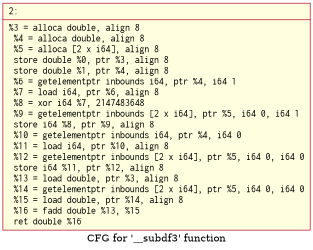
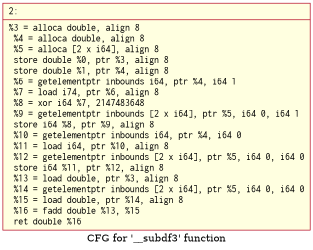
node "2:": text "%7 = load i64, ptr %6, align 8" -> "%7 = load i74, ptr %6, align 8"
